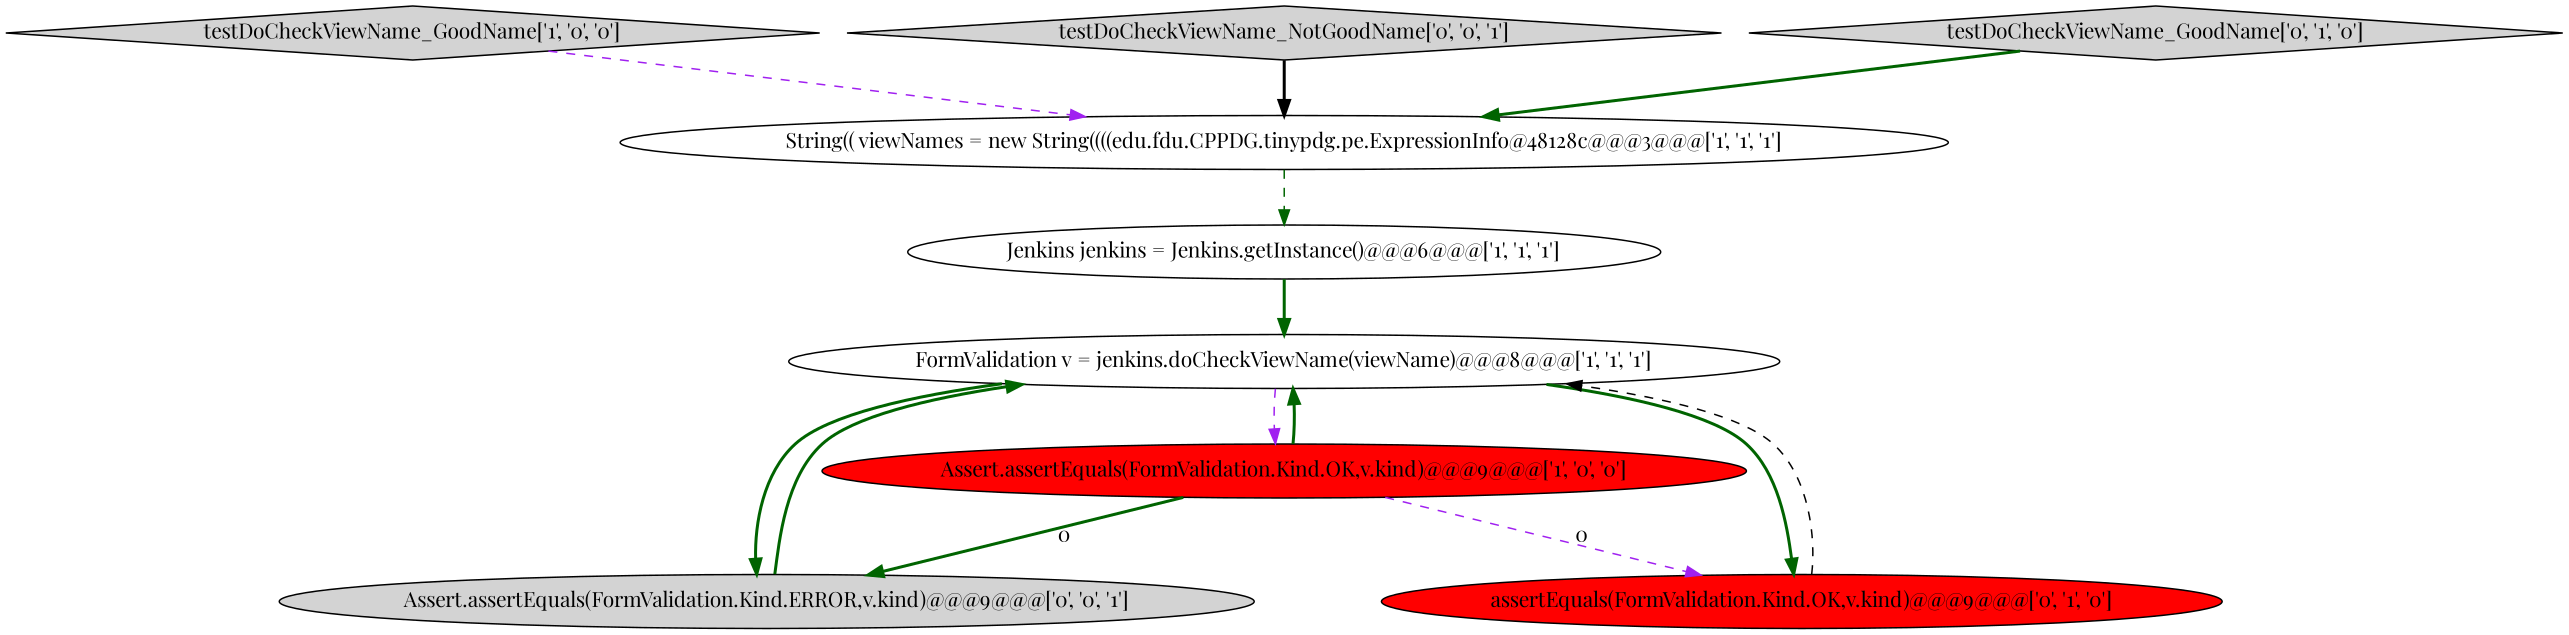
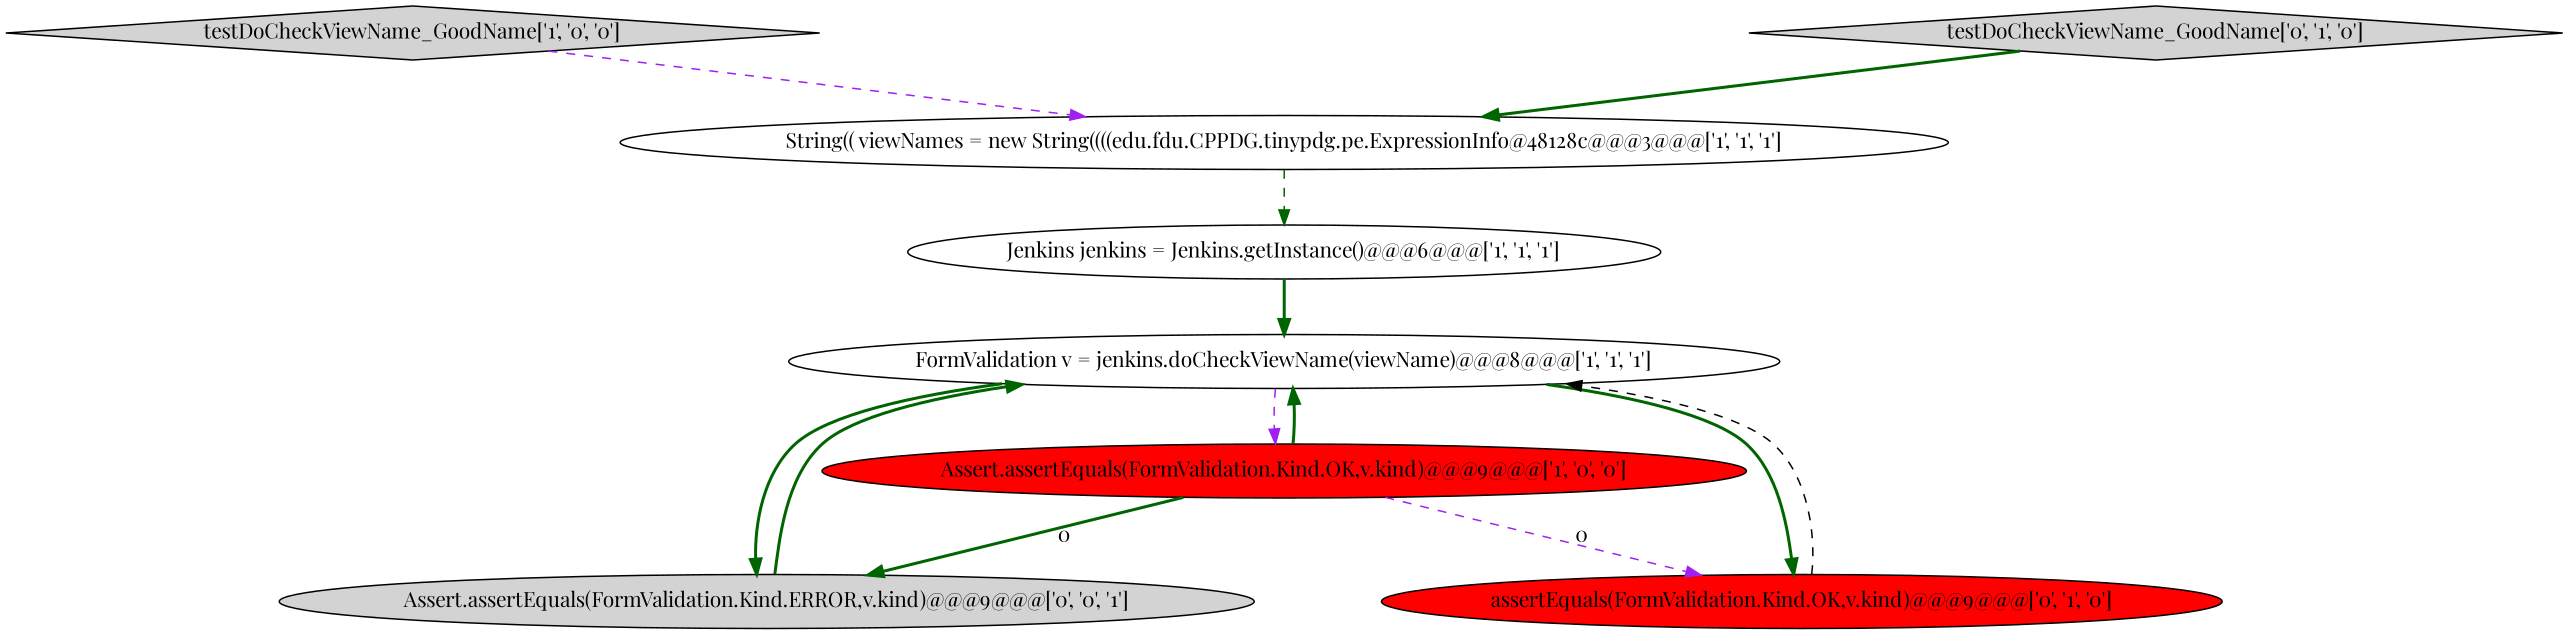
node "testDoCheckViewName_NotGoodName['0', '0', '1']": removed
